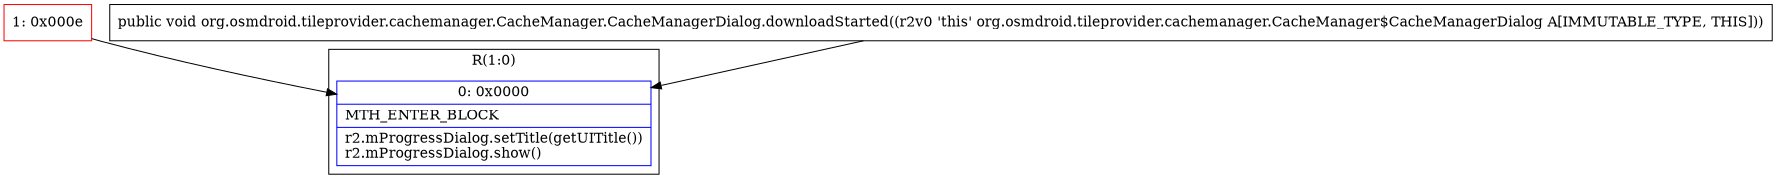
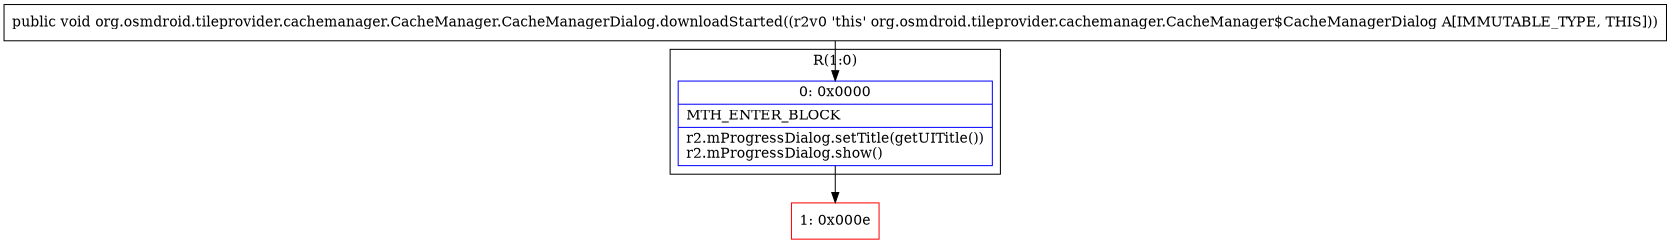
edge "1: 0x000e" -> "0: 0x0000": reversed
